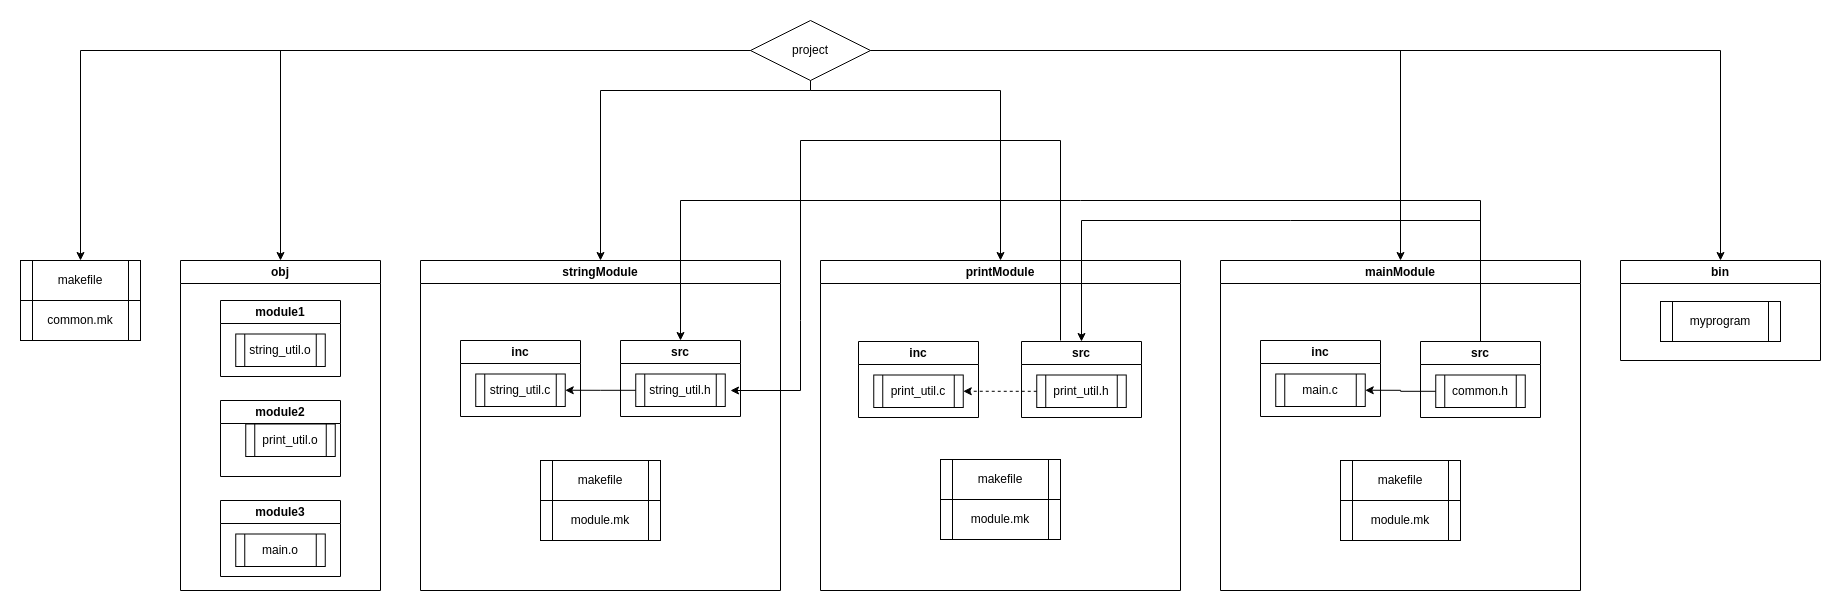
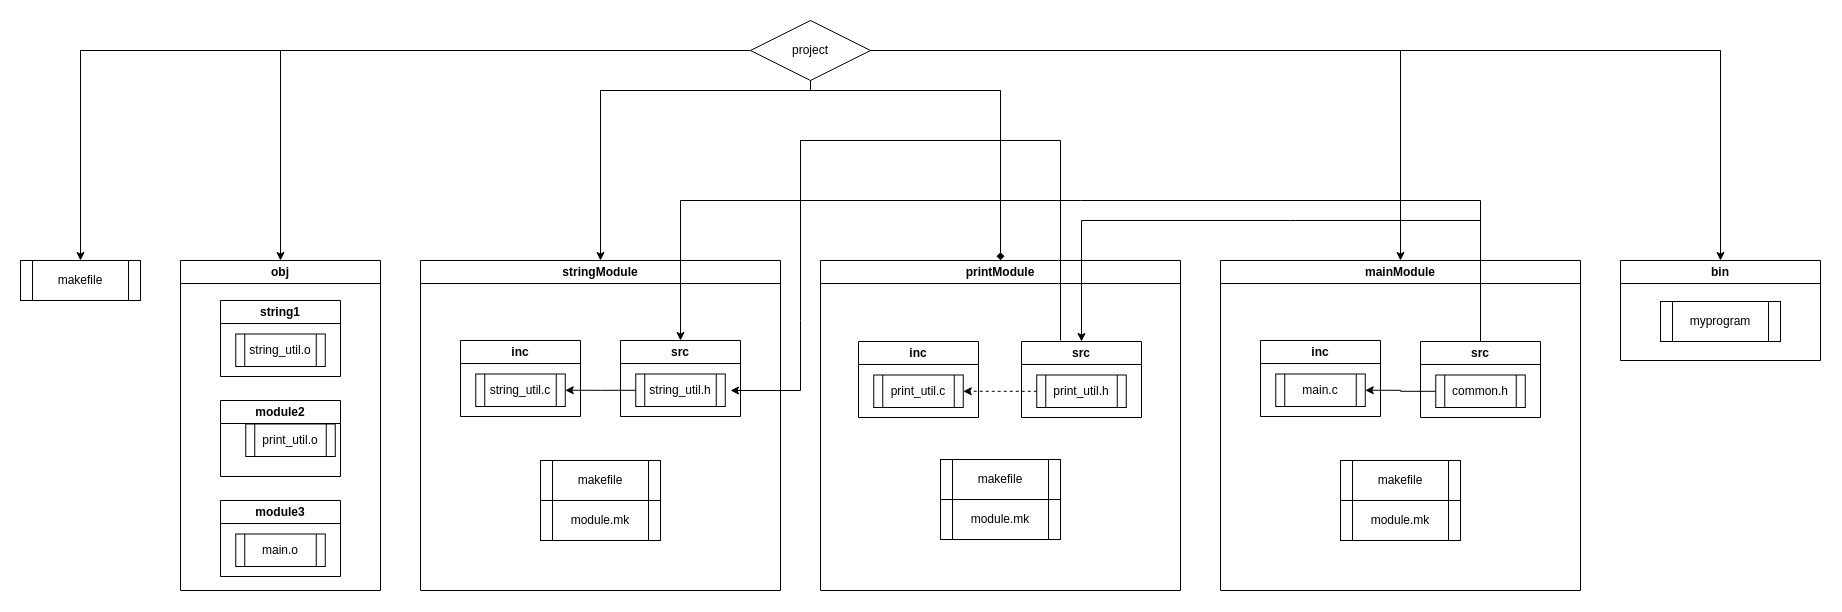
edge "project" -> "printModule": arrowhead classic -> diamond
node "module1": label "module1" -> "string1"
node "common.mk": removed
